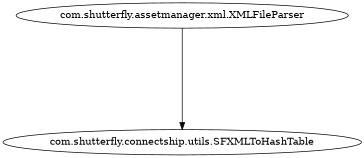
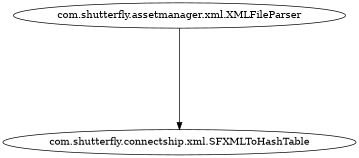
node "com.shutterfly.connectship.utils.SFXMLToHashTable": label "com.shutterfly.connectship.utils.SFXMLToHashTable" -> "com.shutterfly.connectship.xml.SFXMLToHashTable"
